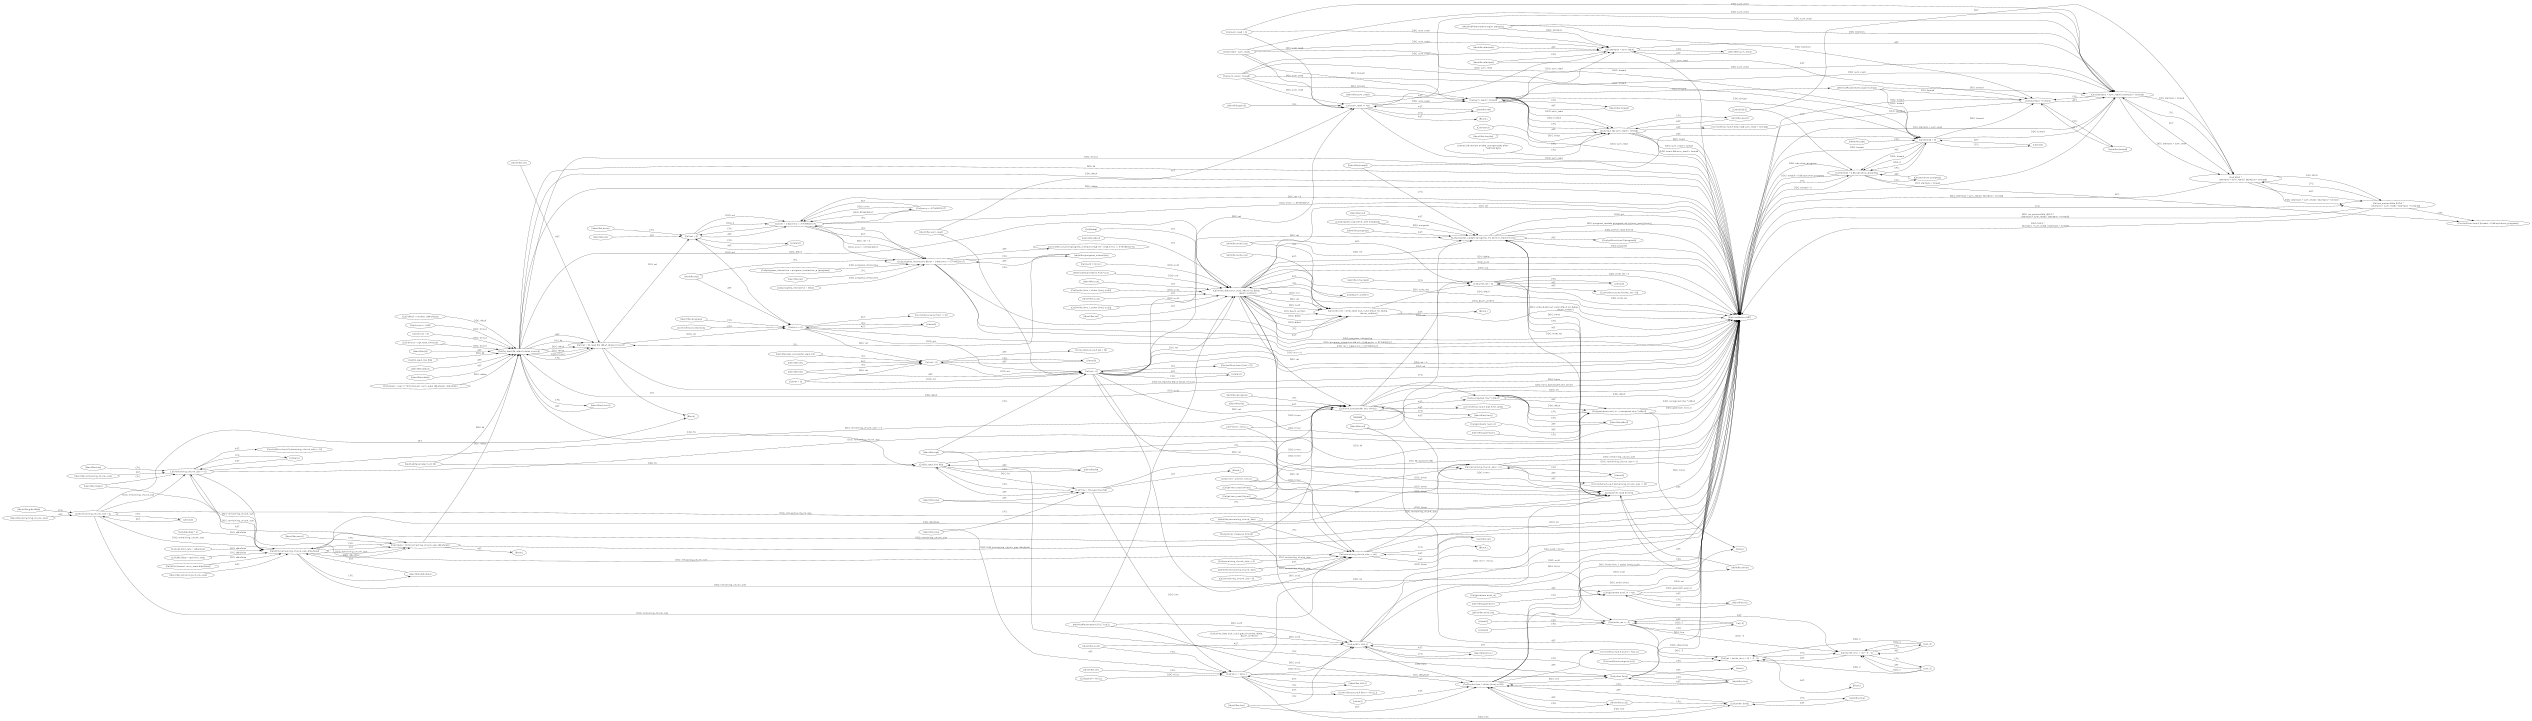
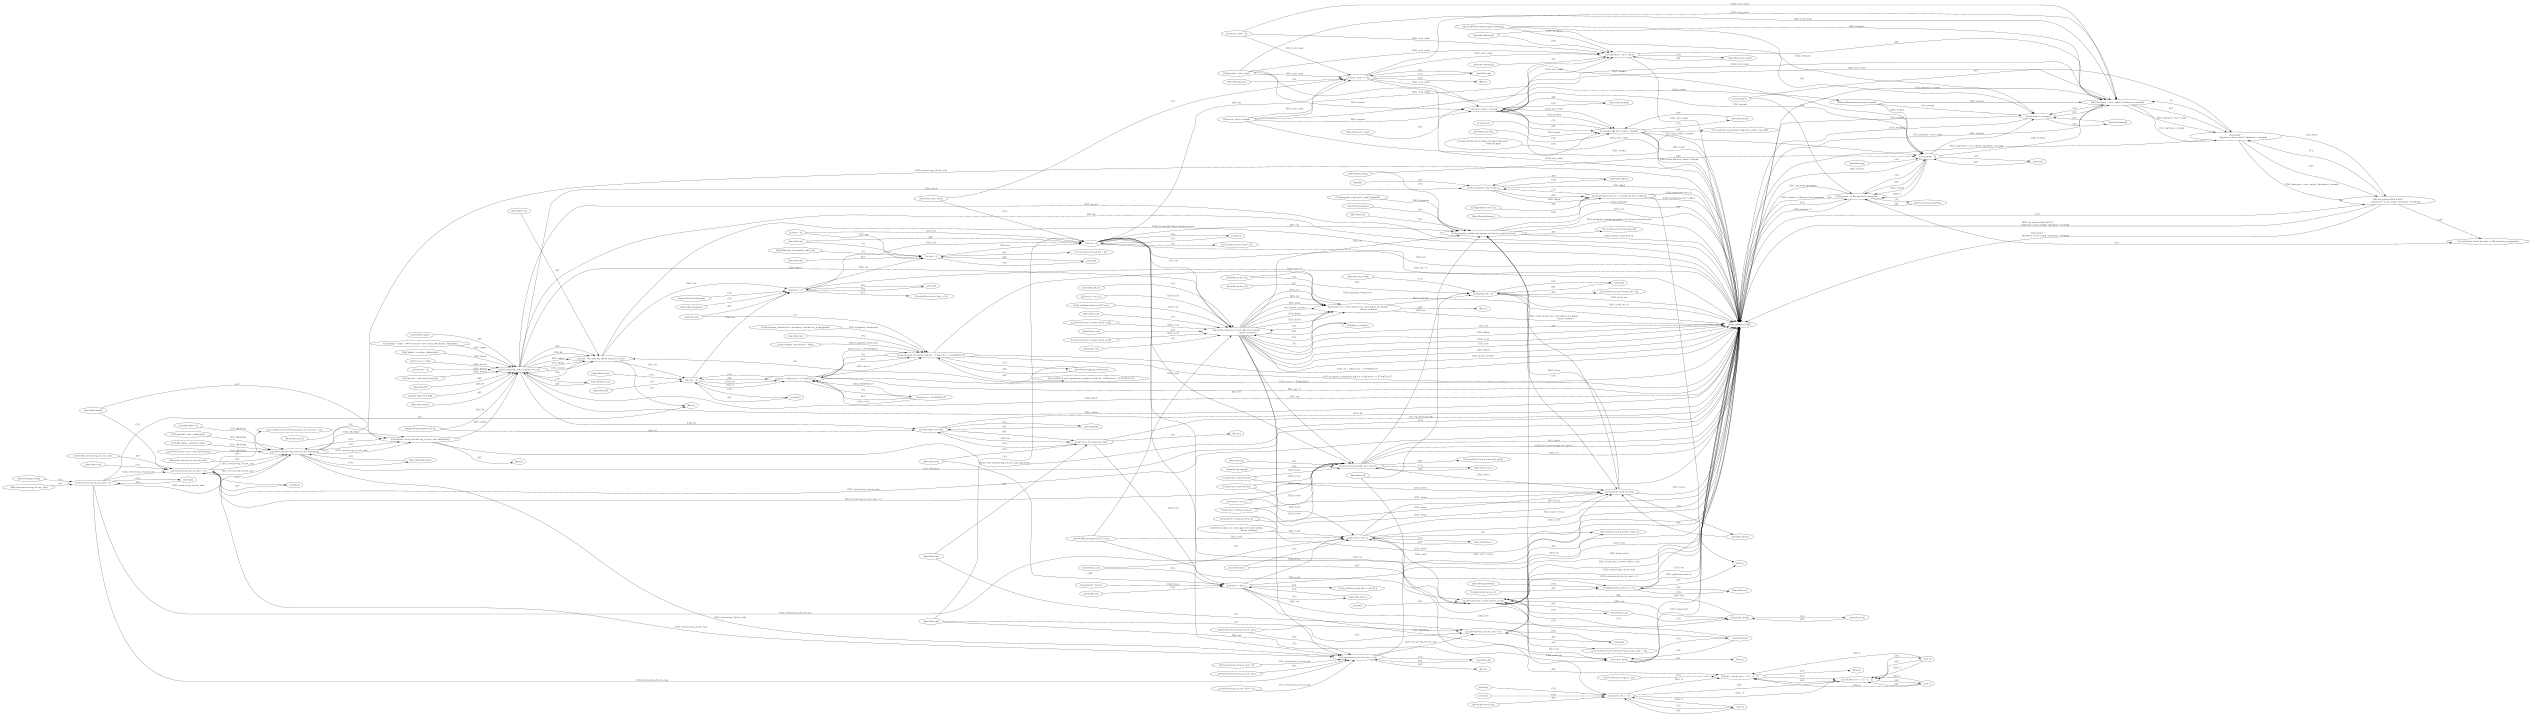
node "(Call,&skip)": removed
